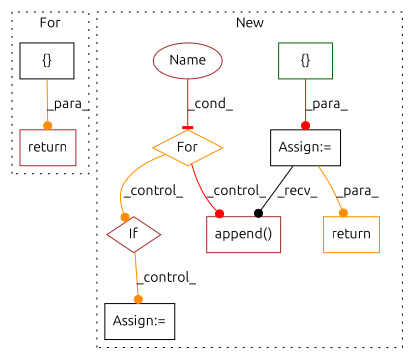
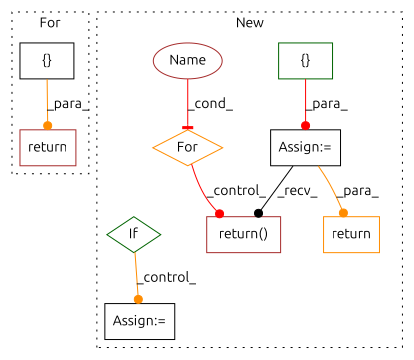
edge "For" -> "If": removed, label "_control_"
node "If": color brown -> darkgreen
node "append()": label "append()" -> "return()"
